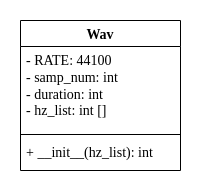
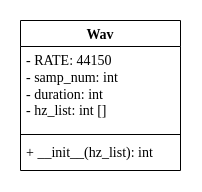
node "- RATE: 44100- samp_num: int- duration: int - hz_list: int []": label "- RATE: 44100- samp_num: int- duration: int - hz_list: int []" -> "- RATE: 44150- samp_num: int- duration: int - hz_list: int []"
